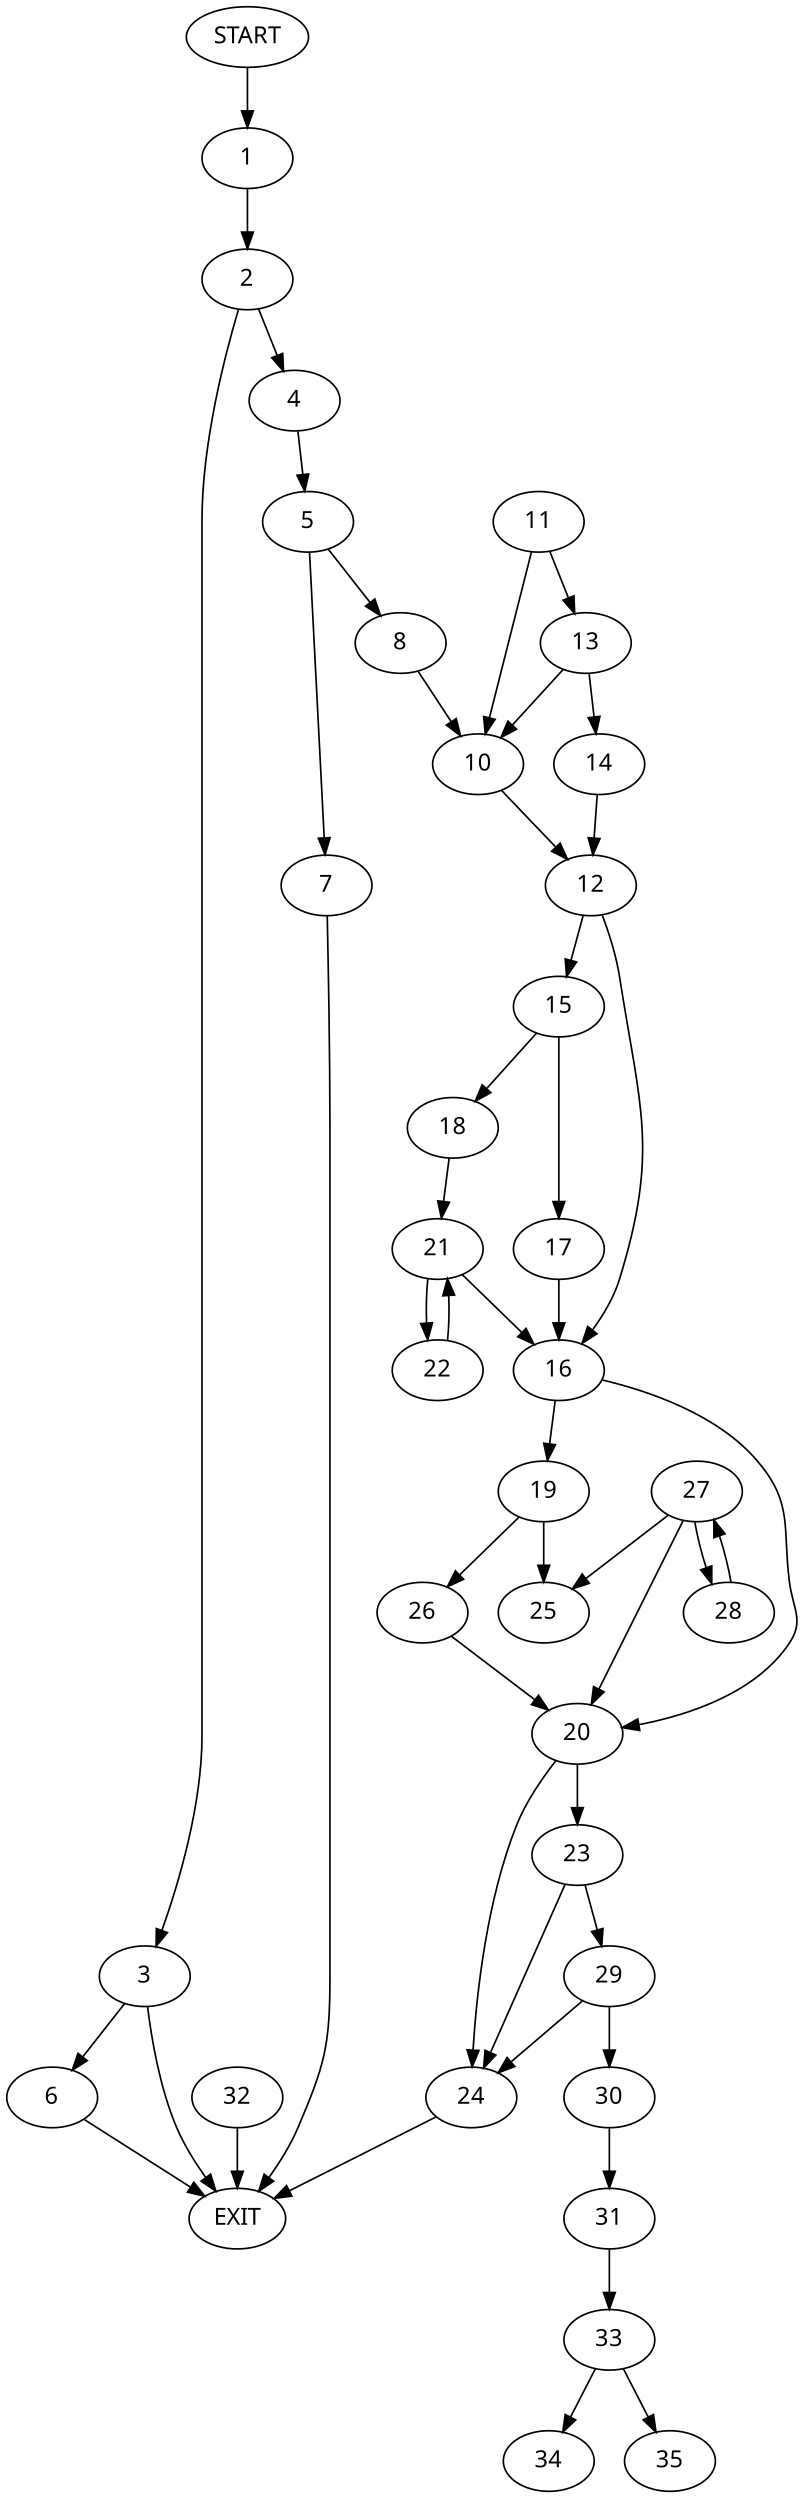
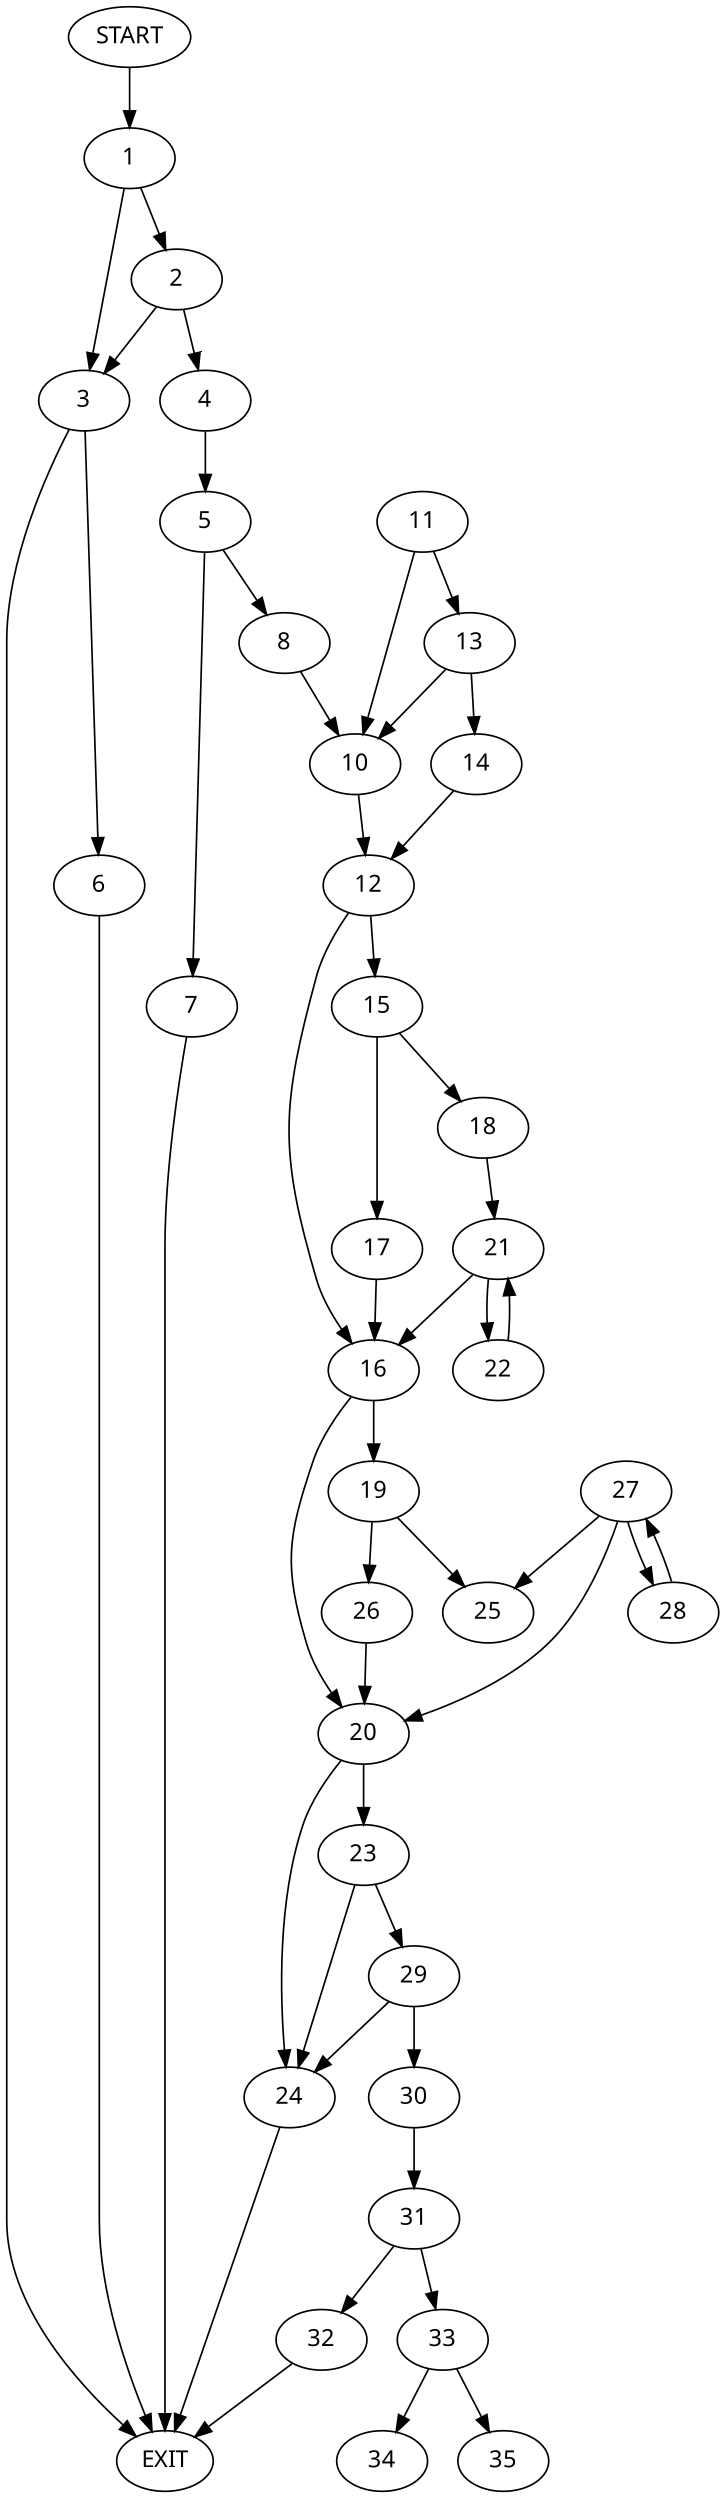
edge "1" -> "3": added
edge "31" -> "32": added
